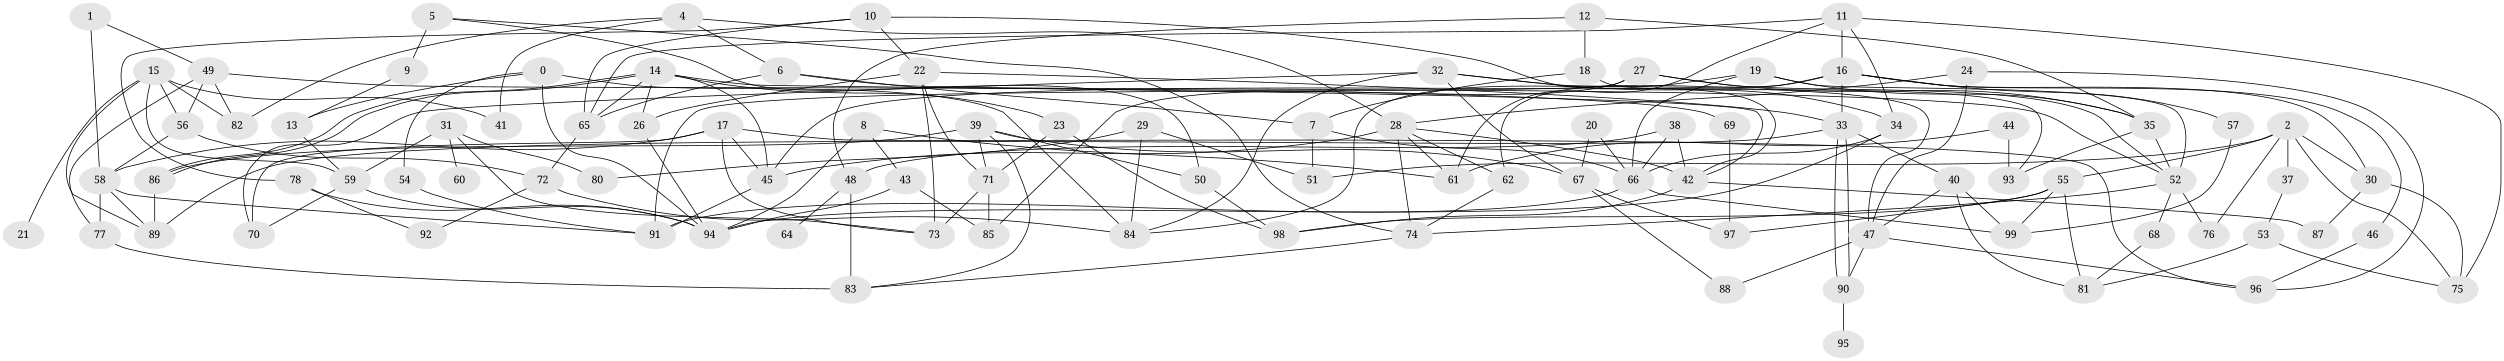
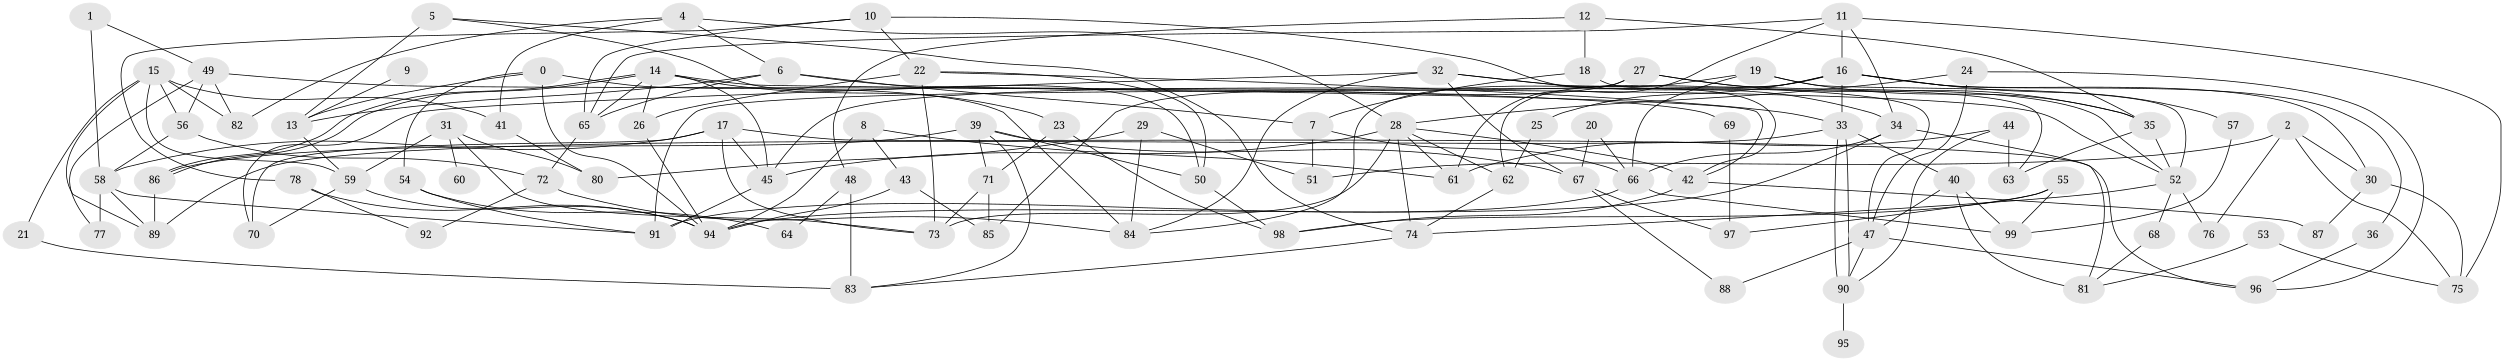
edge "5" -- "9": now "5" -- "13"
edge "6" -- "13": added
node "25": added
node "38": removed
edge "22" -- "71": now "22" -- "50"
edge "41" -- "80": added
edge "2" -- "55": removed
node "93": label "93" -> "63"
node "37": removed
edge "44" -- "90": added
edge "54" -- "64": added
edge "28" -- "73": added
edge "55" -- "81": now "34" -- "81"
node "46": label "46" -> "36"
edge "77" -- "83": now "21" -- "83"
